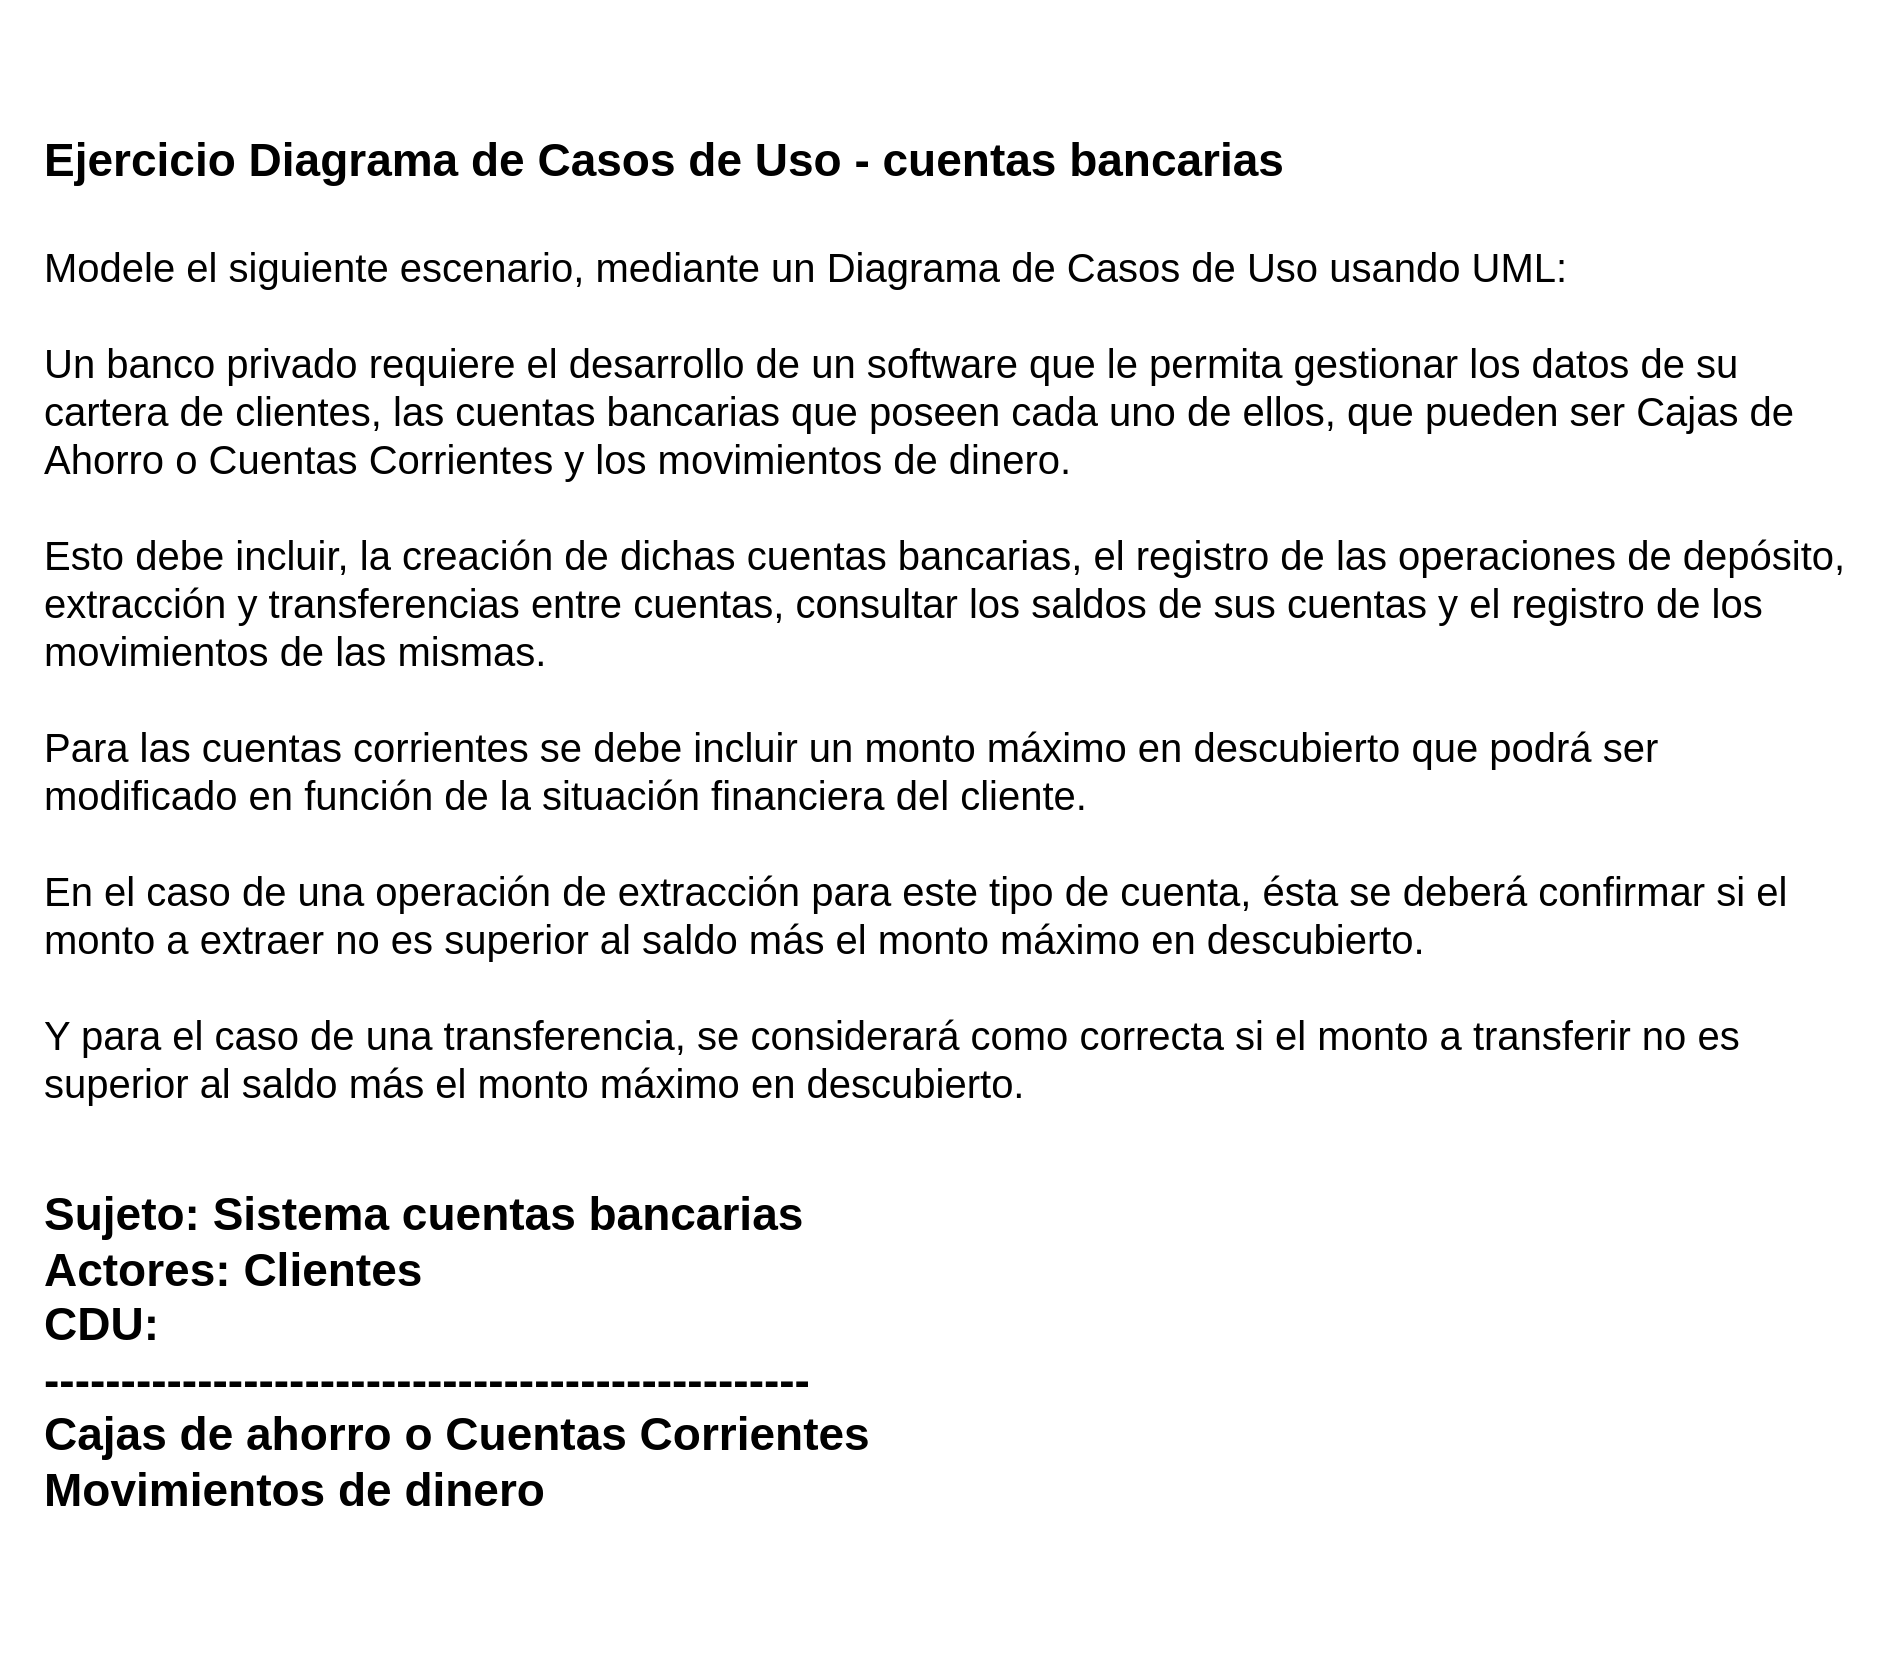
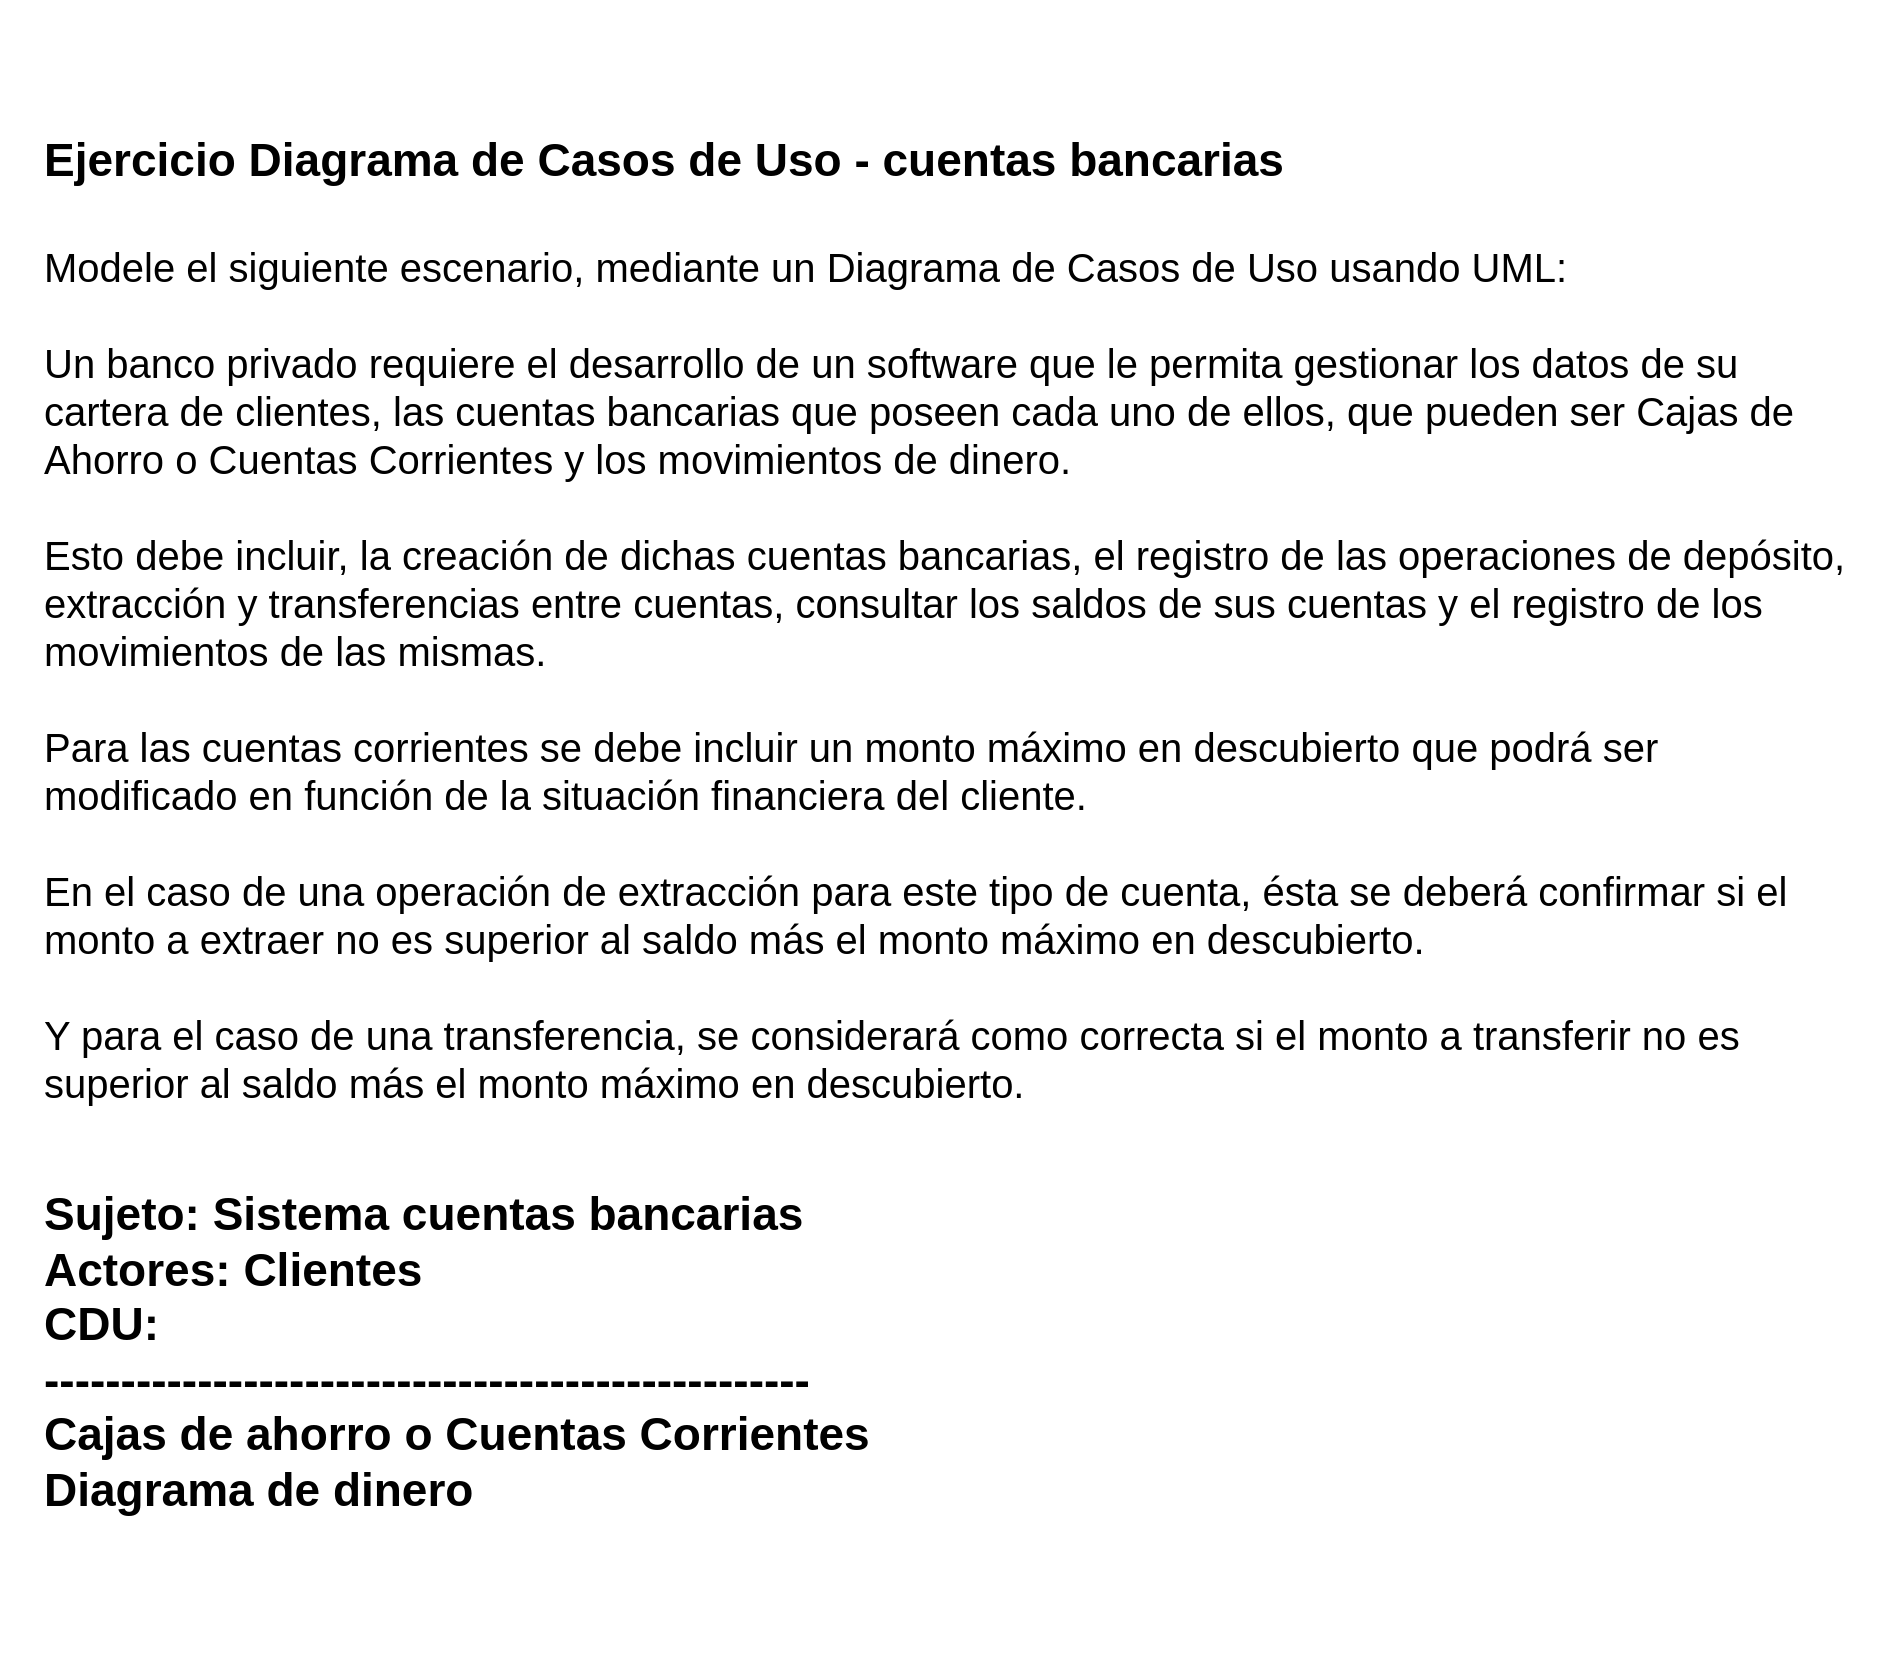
node "Sujeto: Sistema cuentas bancarias Actores: Clientes CDU: -------------------------------------------------- Cajas de ahorro o Cuentas Corrientes Movimientos de dinero": label "Sujeto: Sistema cuentas bancarias Actores: Clientes CDU: -------------------------------------------------- Cajas de ahorro o Cuentas Corrientes Movimientos de dinero" -> "Sujeto: Sistema cuentas bancarias Actores: Clientes CDU: -------------------------------------------------- Cajas de ahorro o Cuentas Corrientes Diagrama de dinero"
